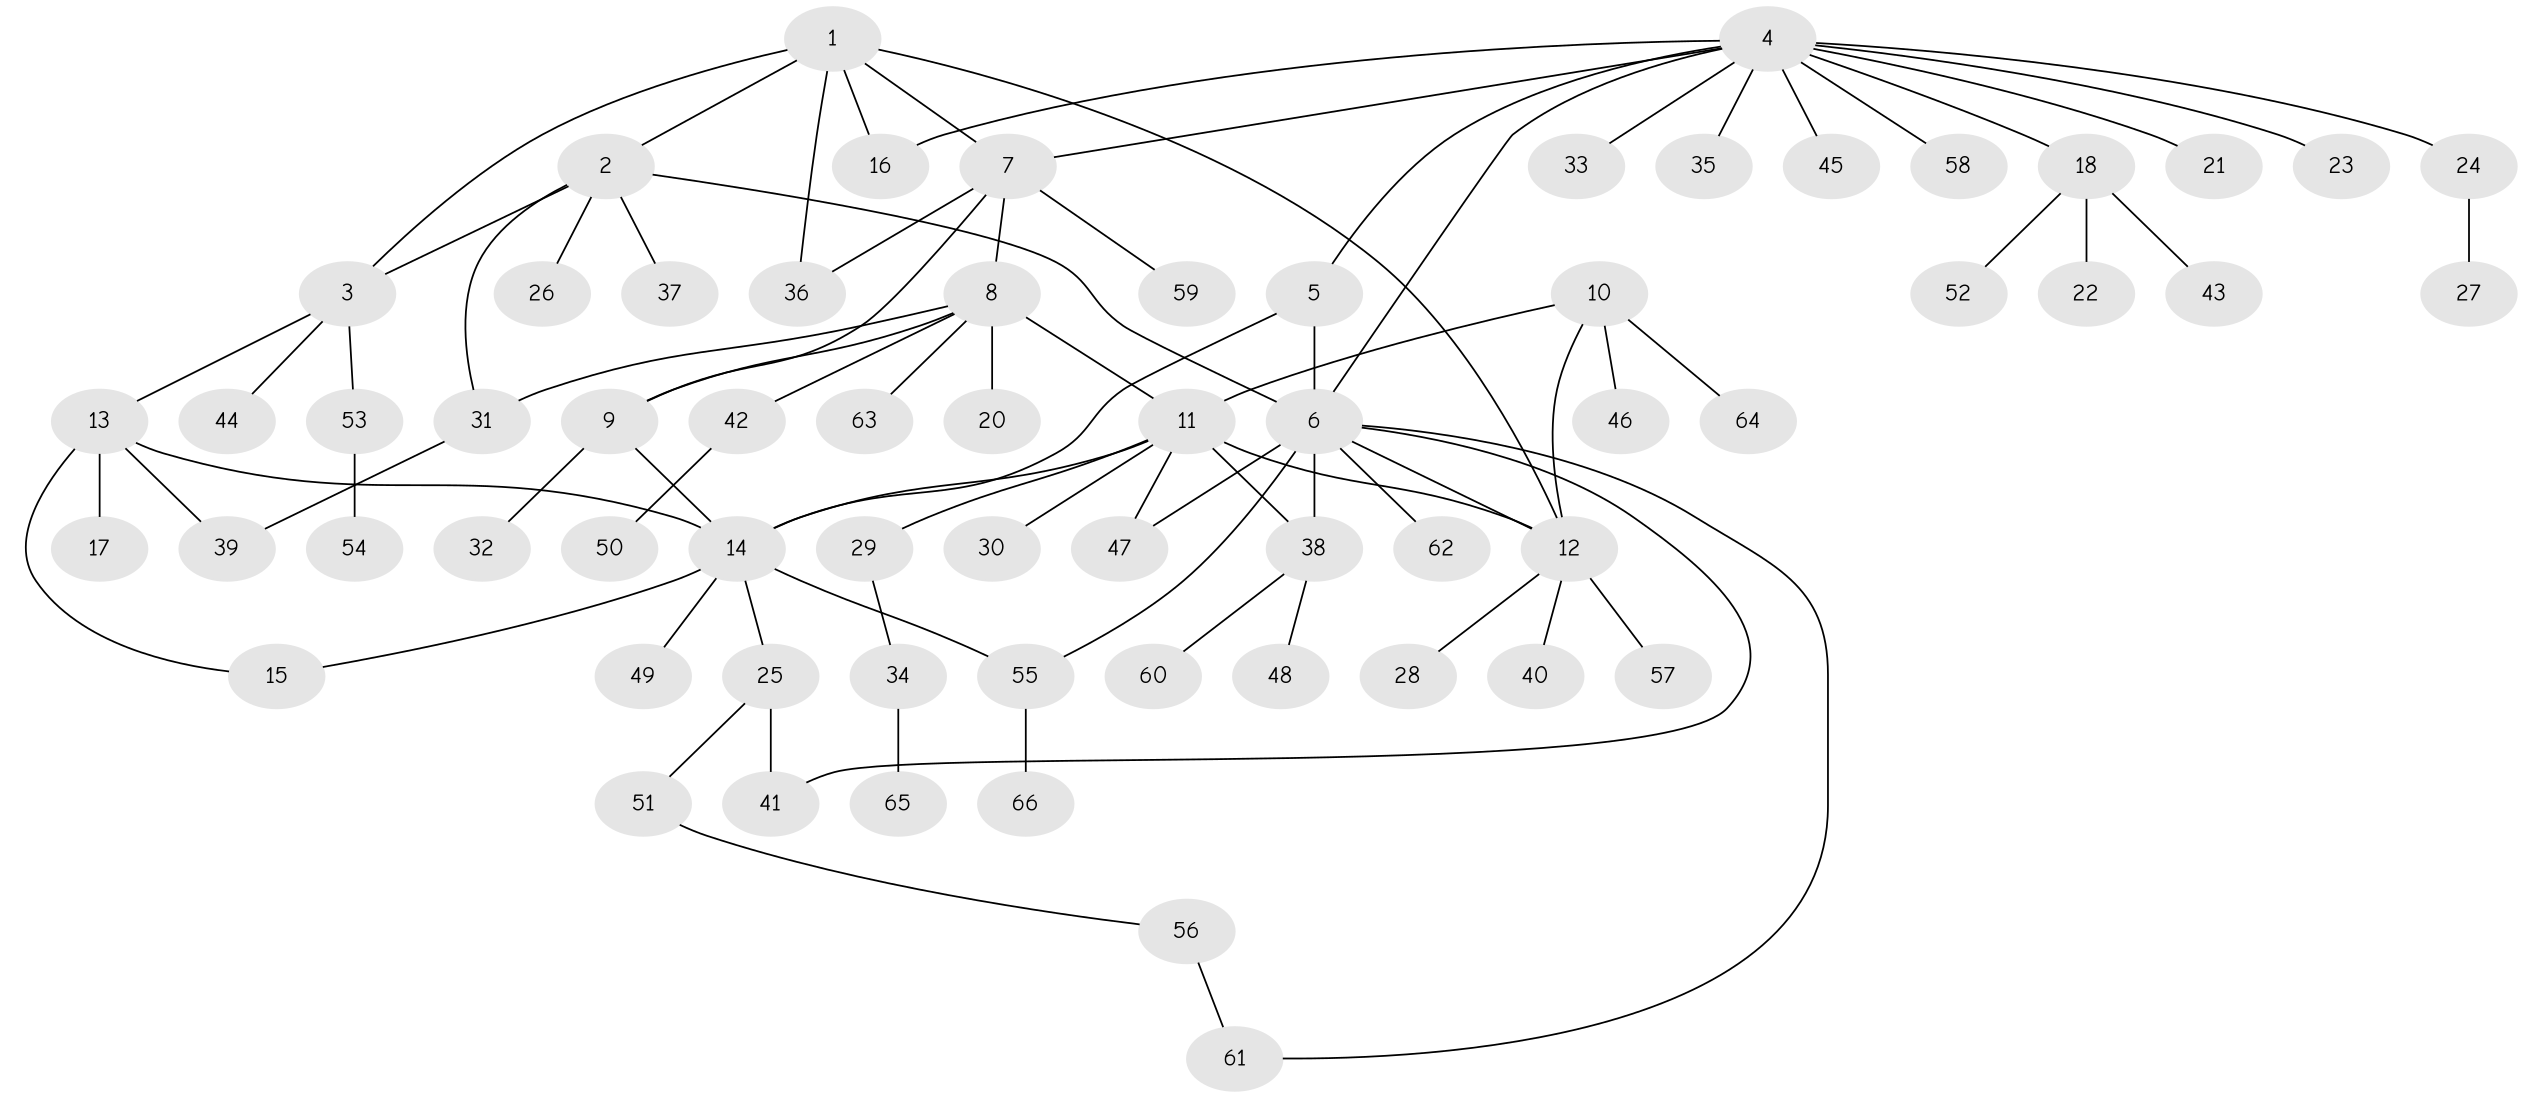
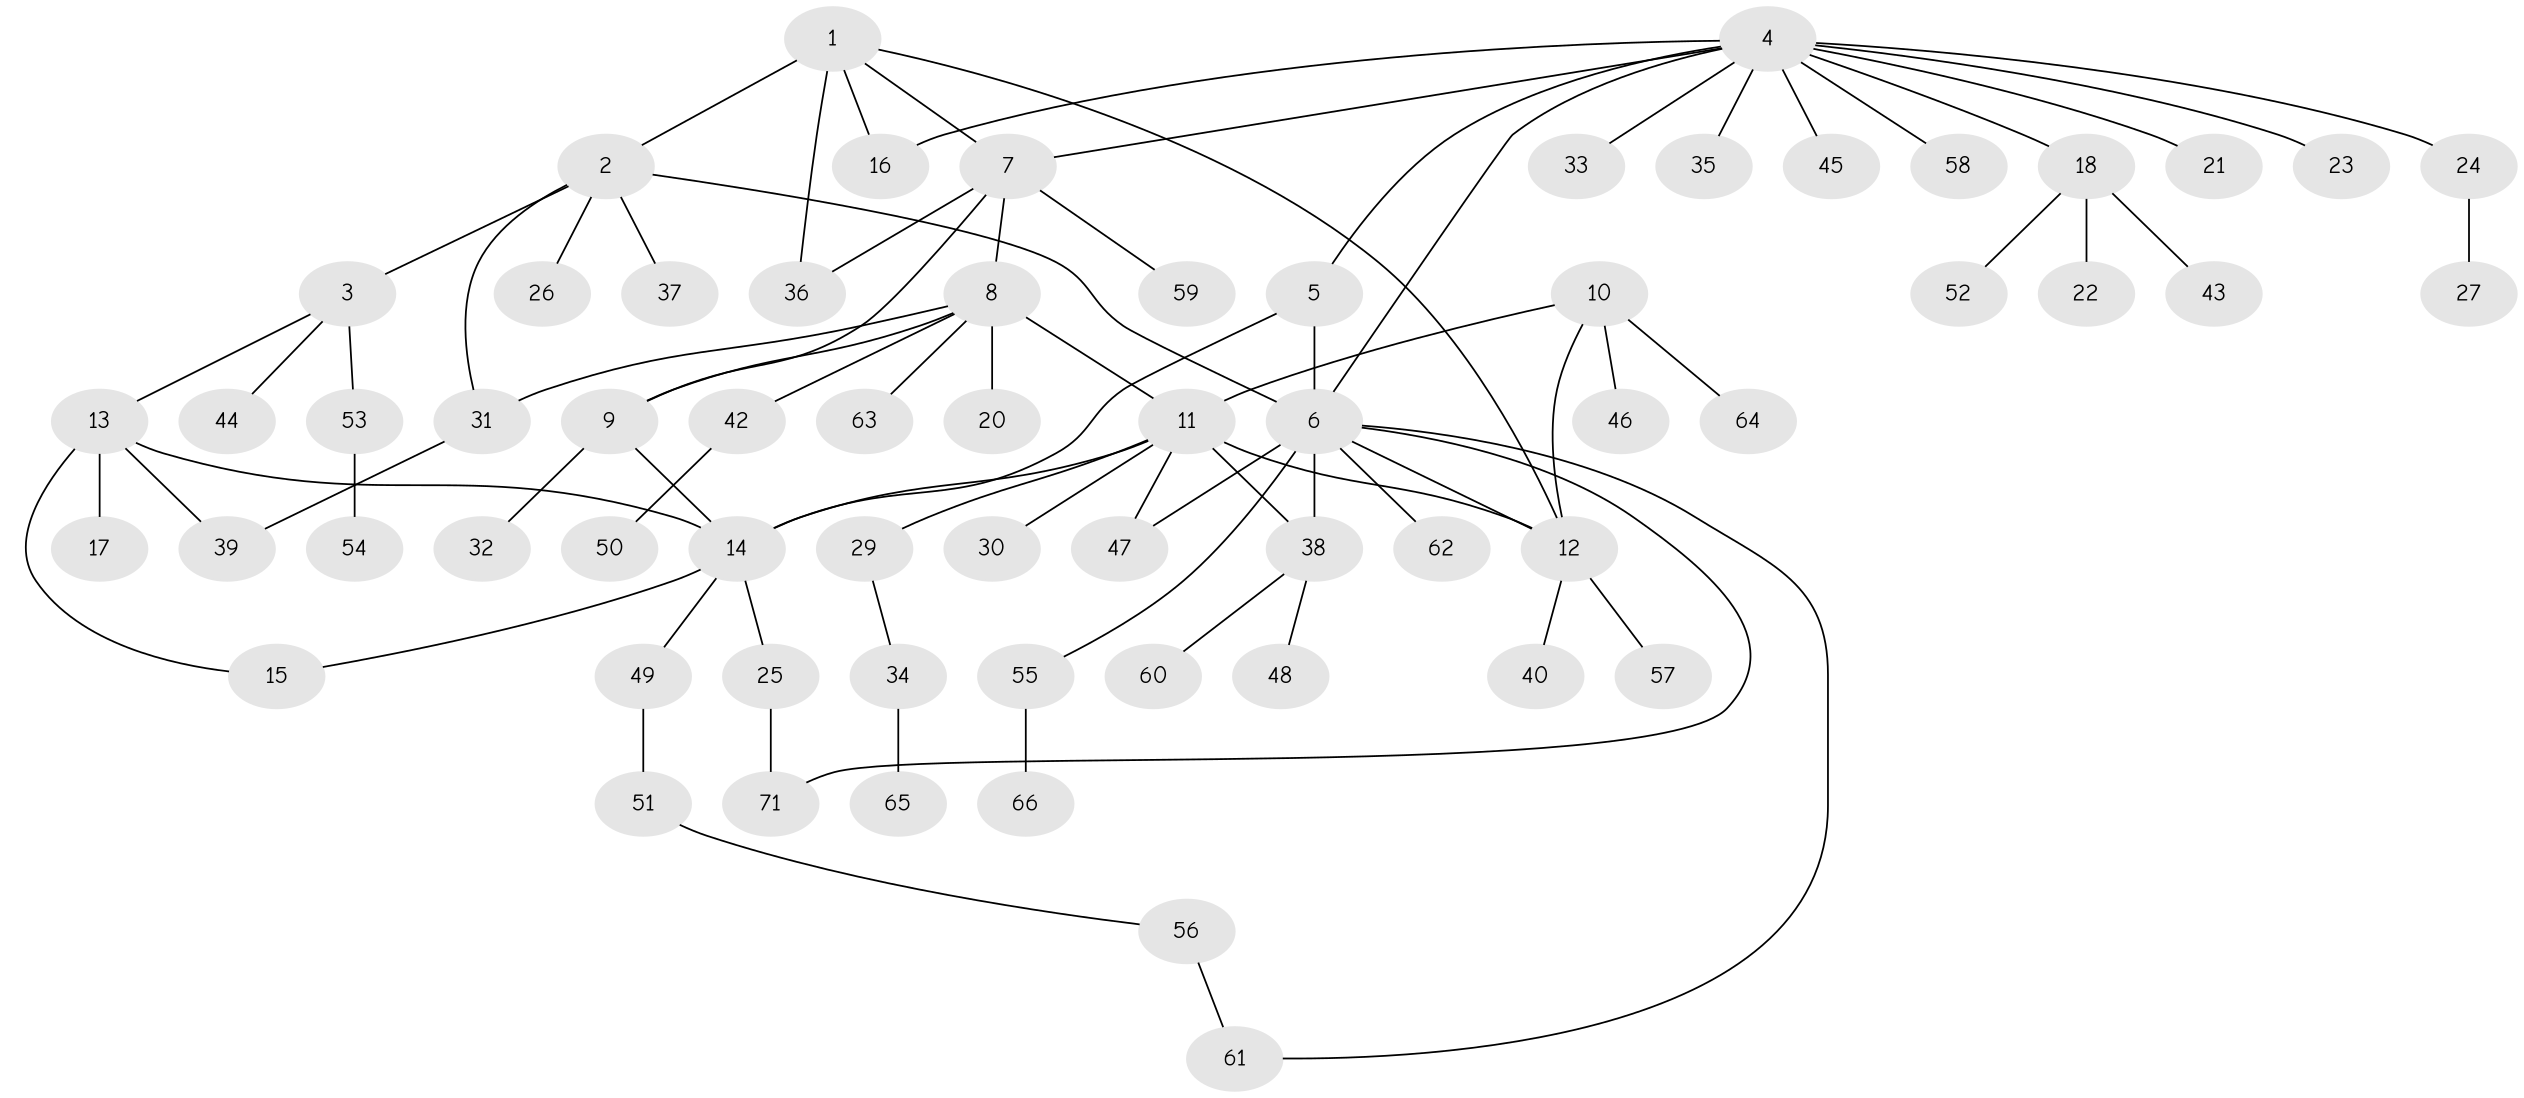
edge "1" -- "3": removed
edge "14" -- "55": removed
node "28": removed
edge "25" -- "51": now "49" -- "51"
node "41": label "41" -> "71"
